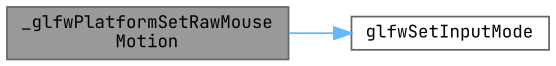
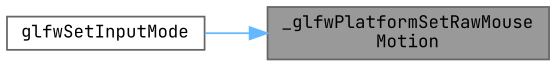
edge "_glfwPlatformSetRawMouse Motion" -> "glfwSetInputMode": reversed
